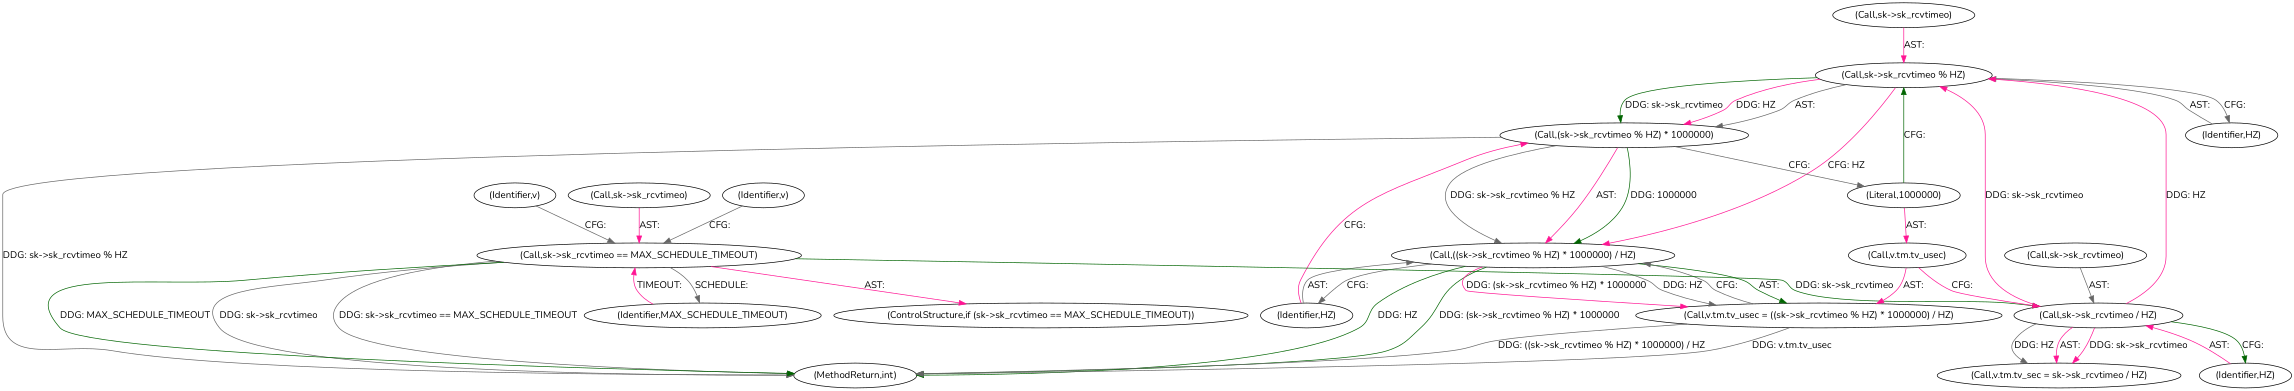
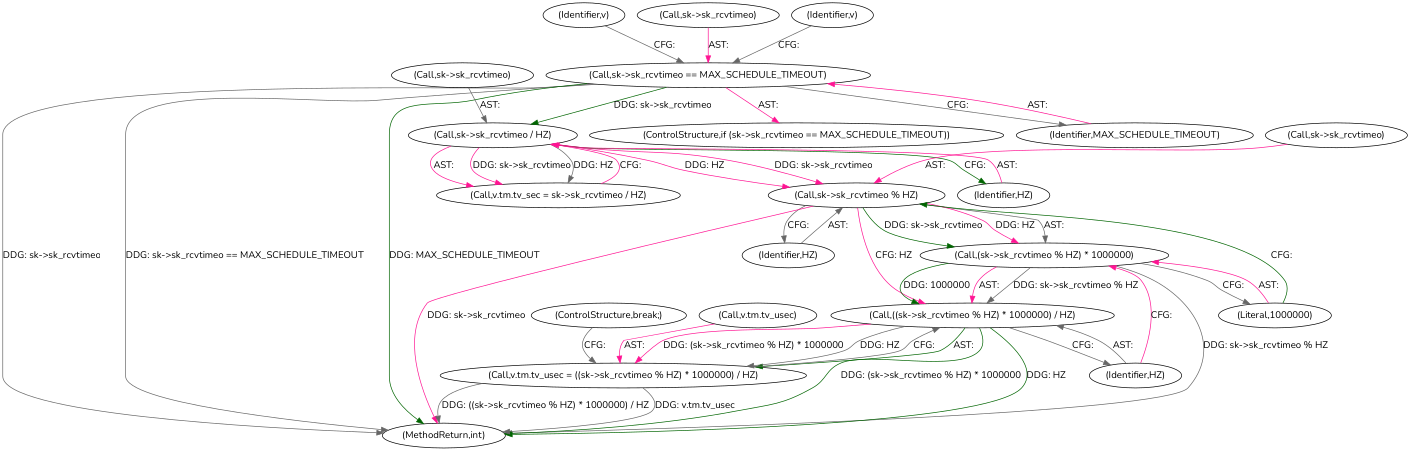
edge "(Literal,1000000)" -> "(Call,v.tm.tv_usec)": now "(Literal,1000000)" -> "(Call,(sk->sk_rcvtimeo % HZ) * 1000000)"
edge "(Call,sk->sk_rcvtimeo % HZ)" -> "(MethodReturn,int)": added, label "DDG: sk->sk_rcvtimeo"
edge "(Identifier,MAX_SCHEDULE_TIMEOUT)" -> "(Call,sk->sk_rcvtimeo == MAX_SCHEDULE_TIMEOUT)": label "TIMEOUT: " -> "AST: "
edge "(Call,sk->sk_rcvtimeo == MAX_SCHEDULE_TIMEOUT)" -> "(Identifier,MAX_SCHEDULE_TIMEOUT)": label "SCHEDULE: " -> "CFG: "
edge "(Call,v.tm.tv_usec)" -> "(Call,sk->sk_rcvtimeo / HZ)": now "(Call,v.tm.tv_sec = sk->sk_rcvtimeo / HZ)" -> "(Call,sk->sk_rcvtimeo / HZ)"
node "(ControlStructure,break;)": added
